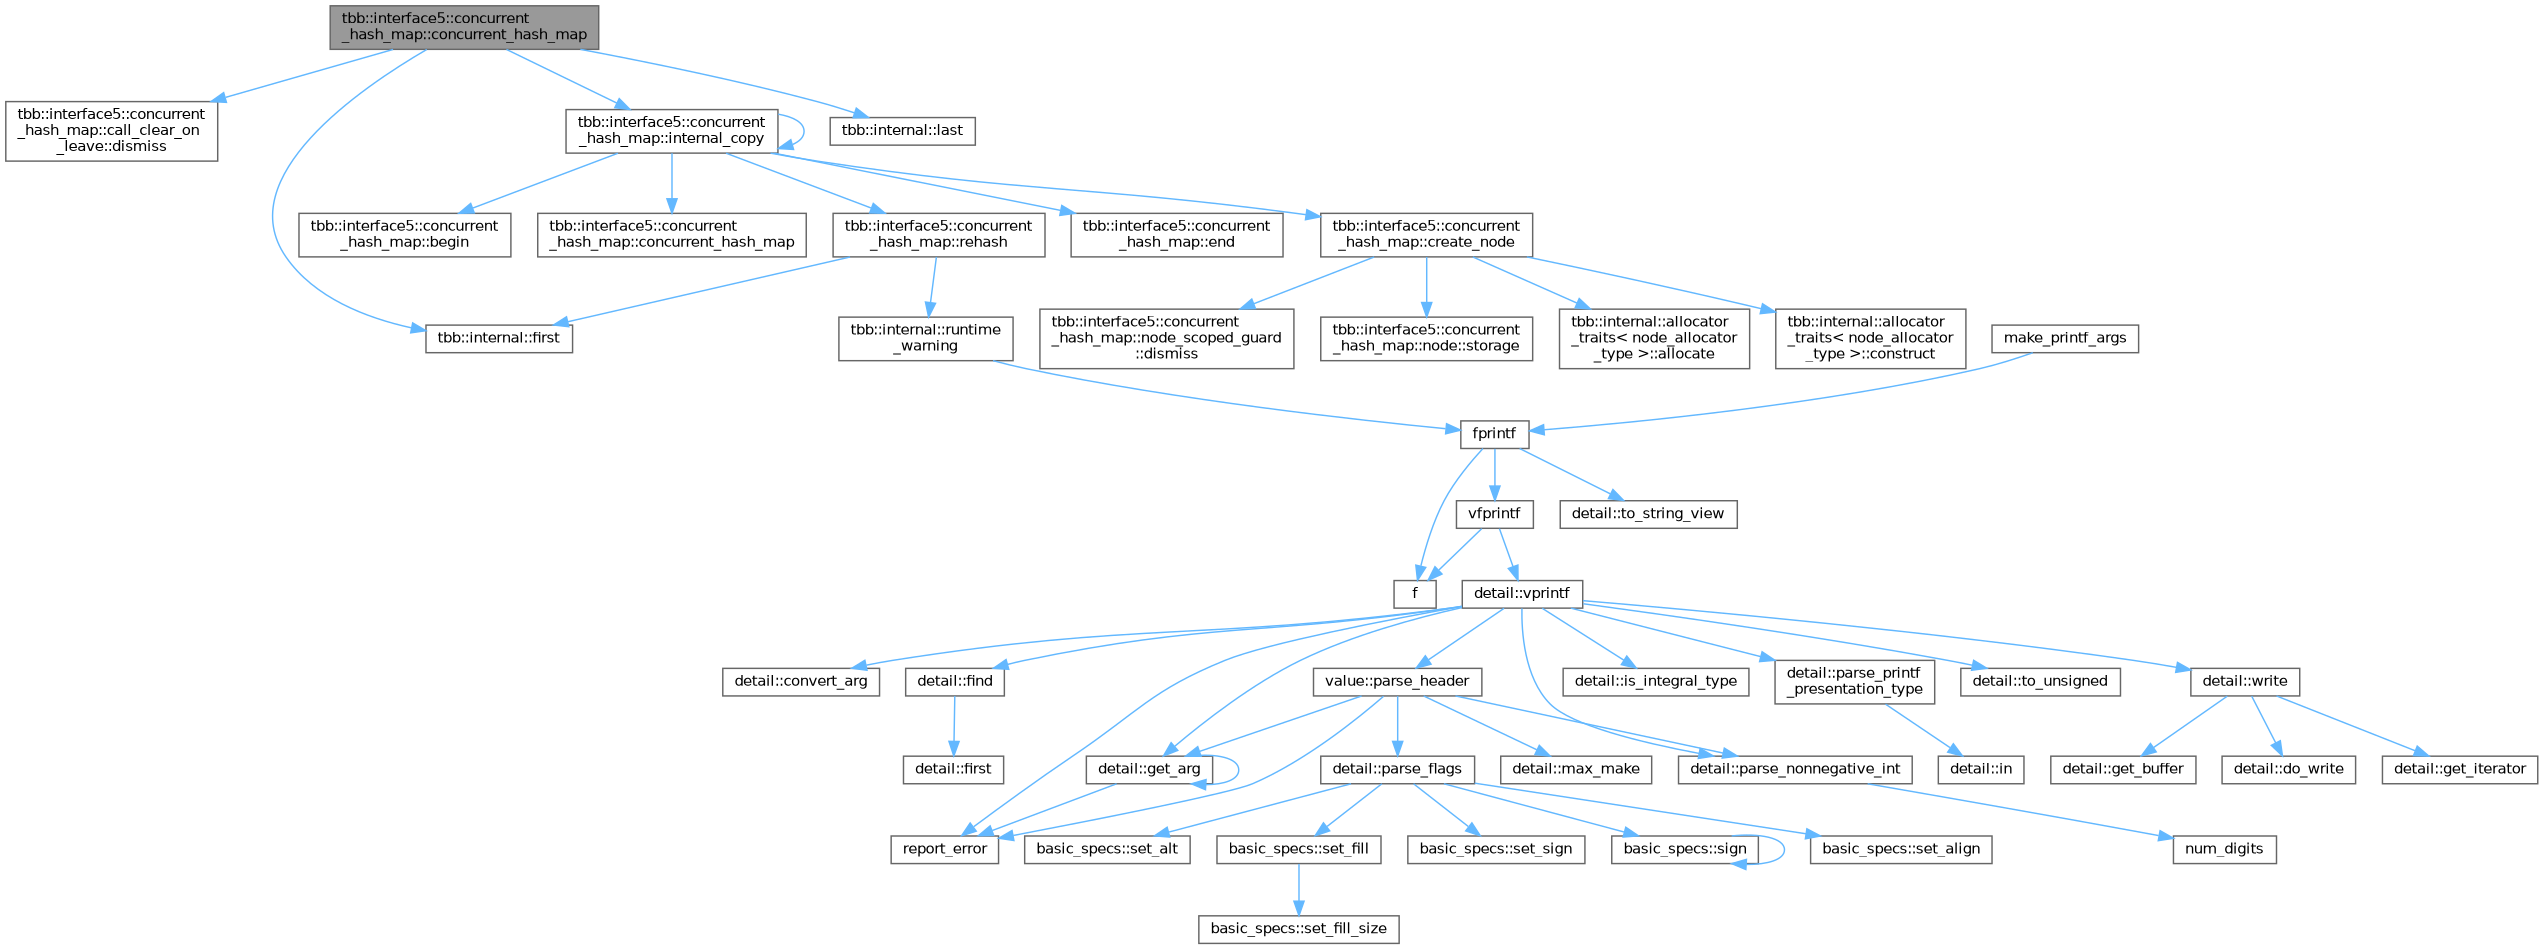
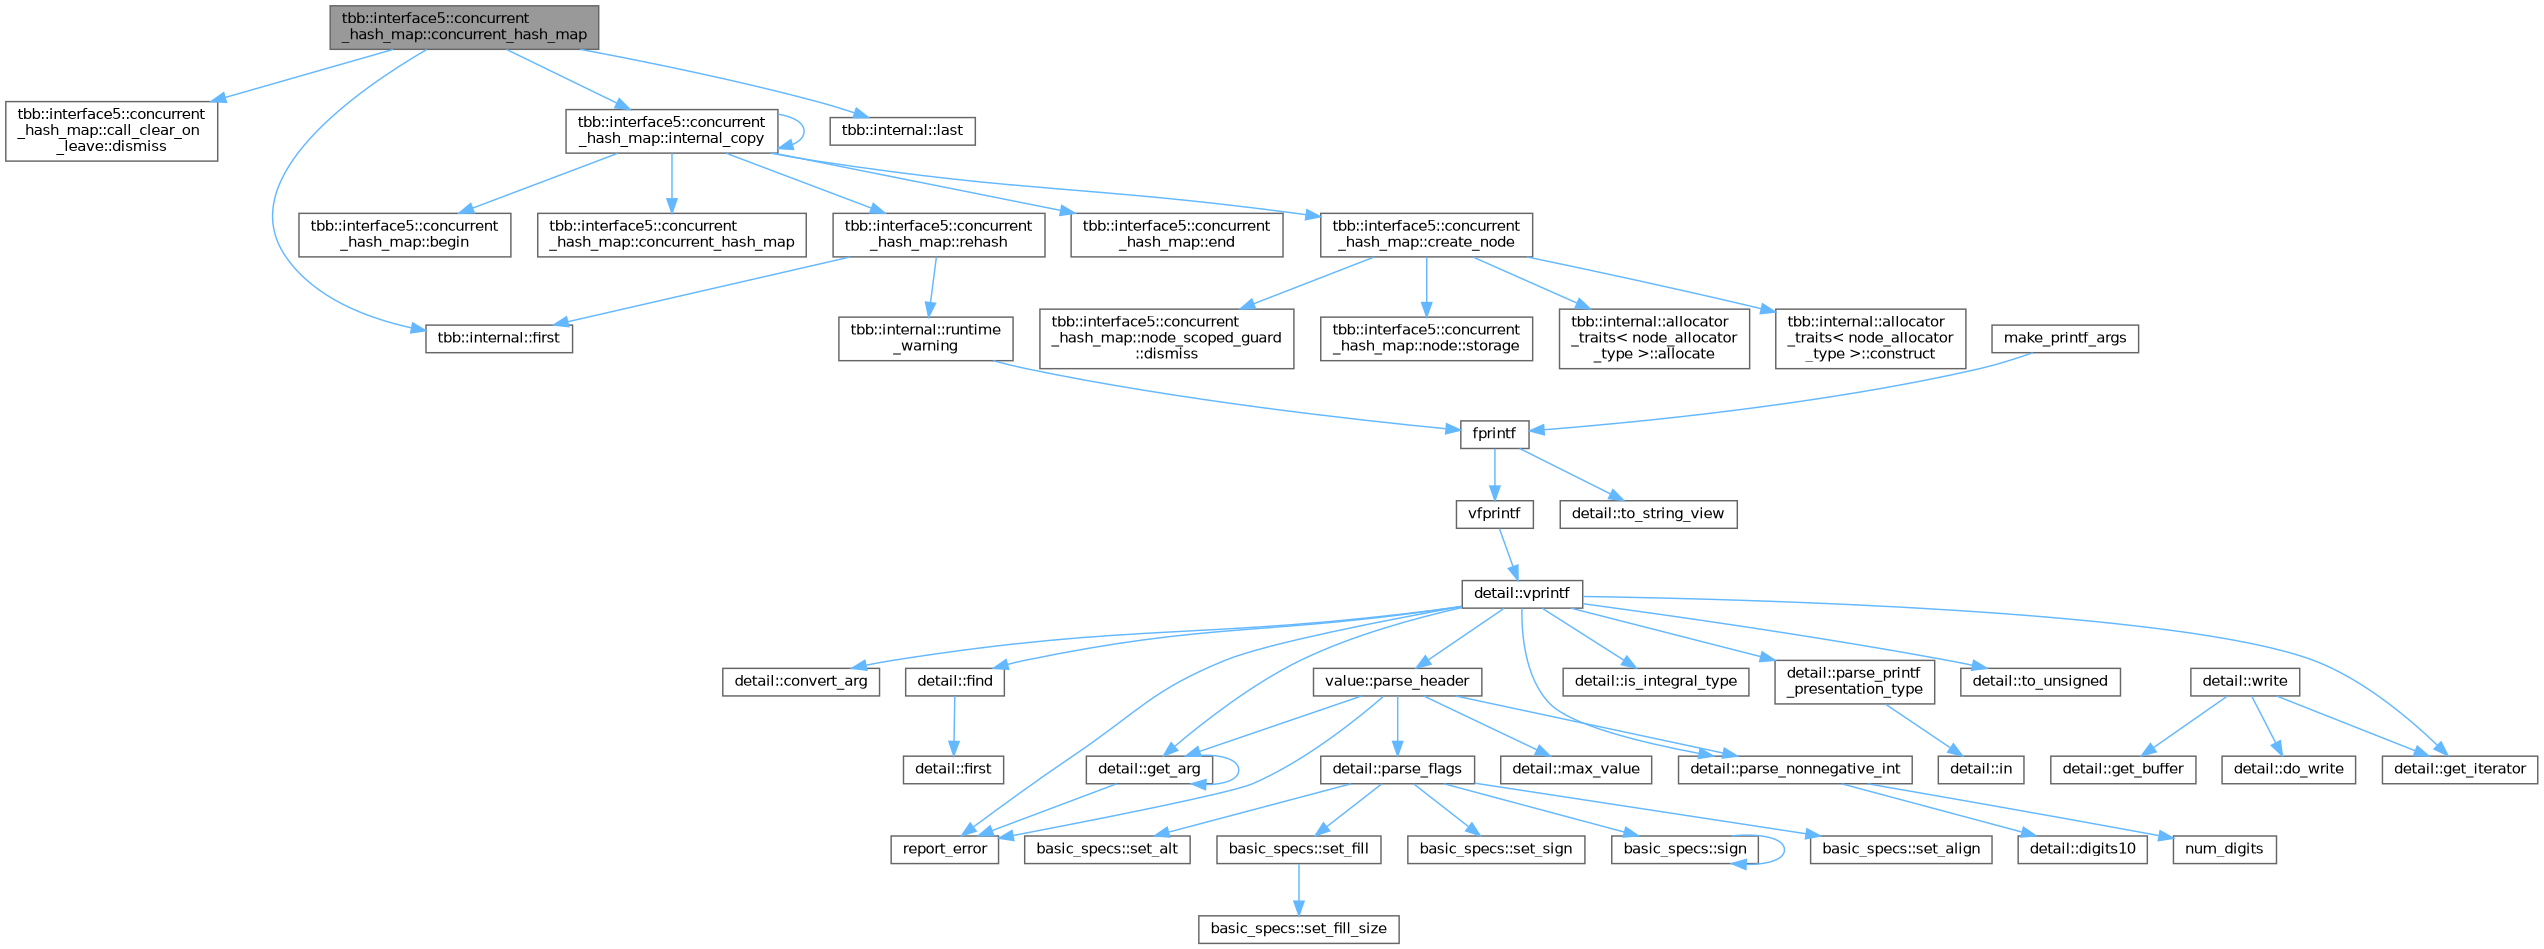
node "f": removed
edge "detail::vprintf" -> "detail::write": now "detail::vprintf" -> "detail::get_iterator"
node "detail::max_make": label "detail::max_make" -> "detail::max_value"
node "detail::digits10": added
